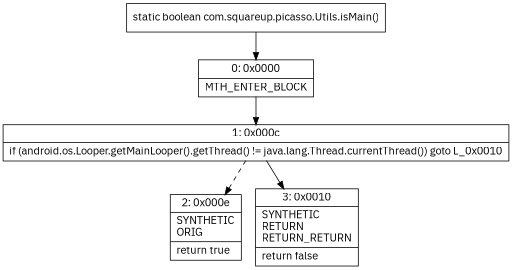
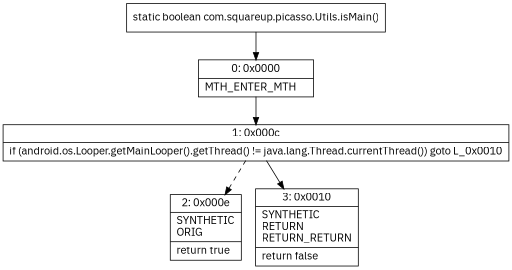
node "0: 0x0000": text "MTH_ENTER_BLOCK" -> "MTH_ENTER_MTH"
